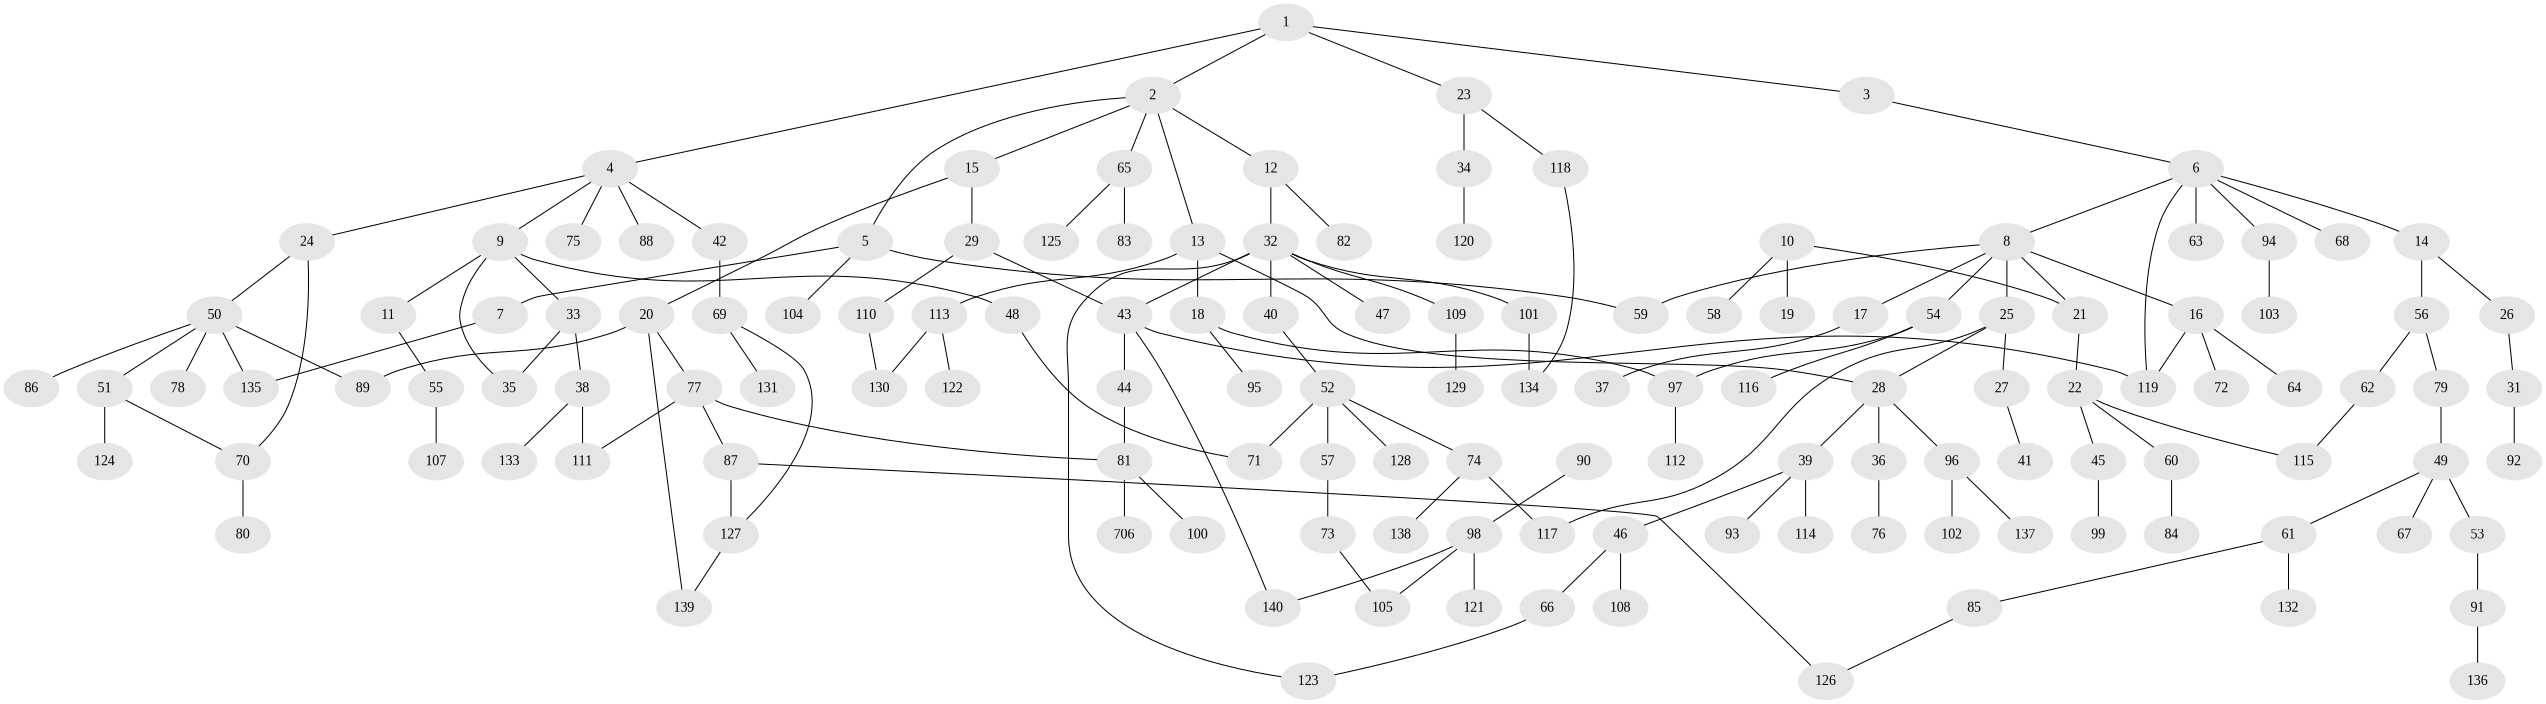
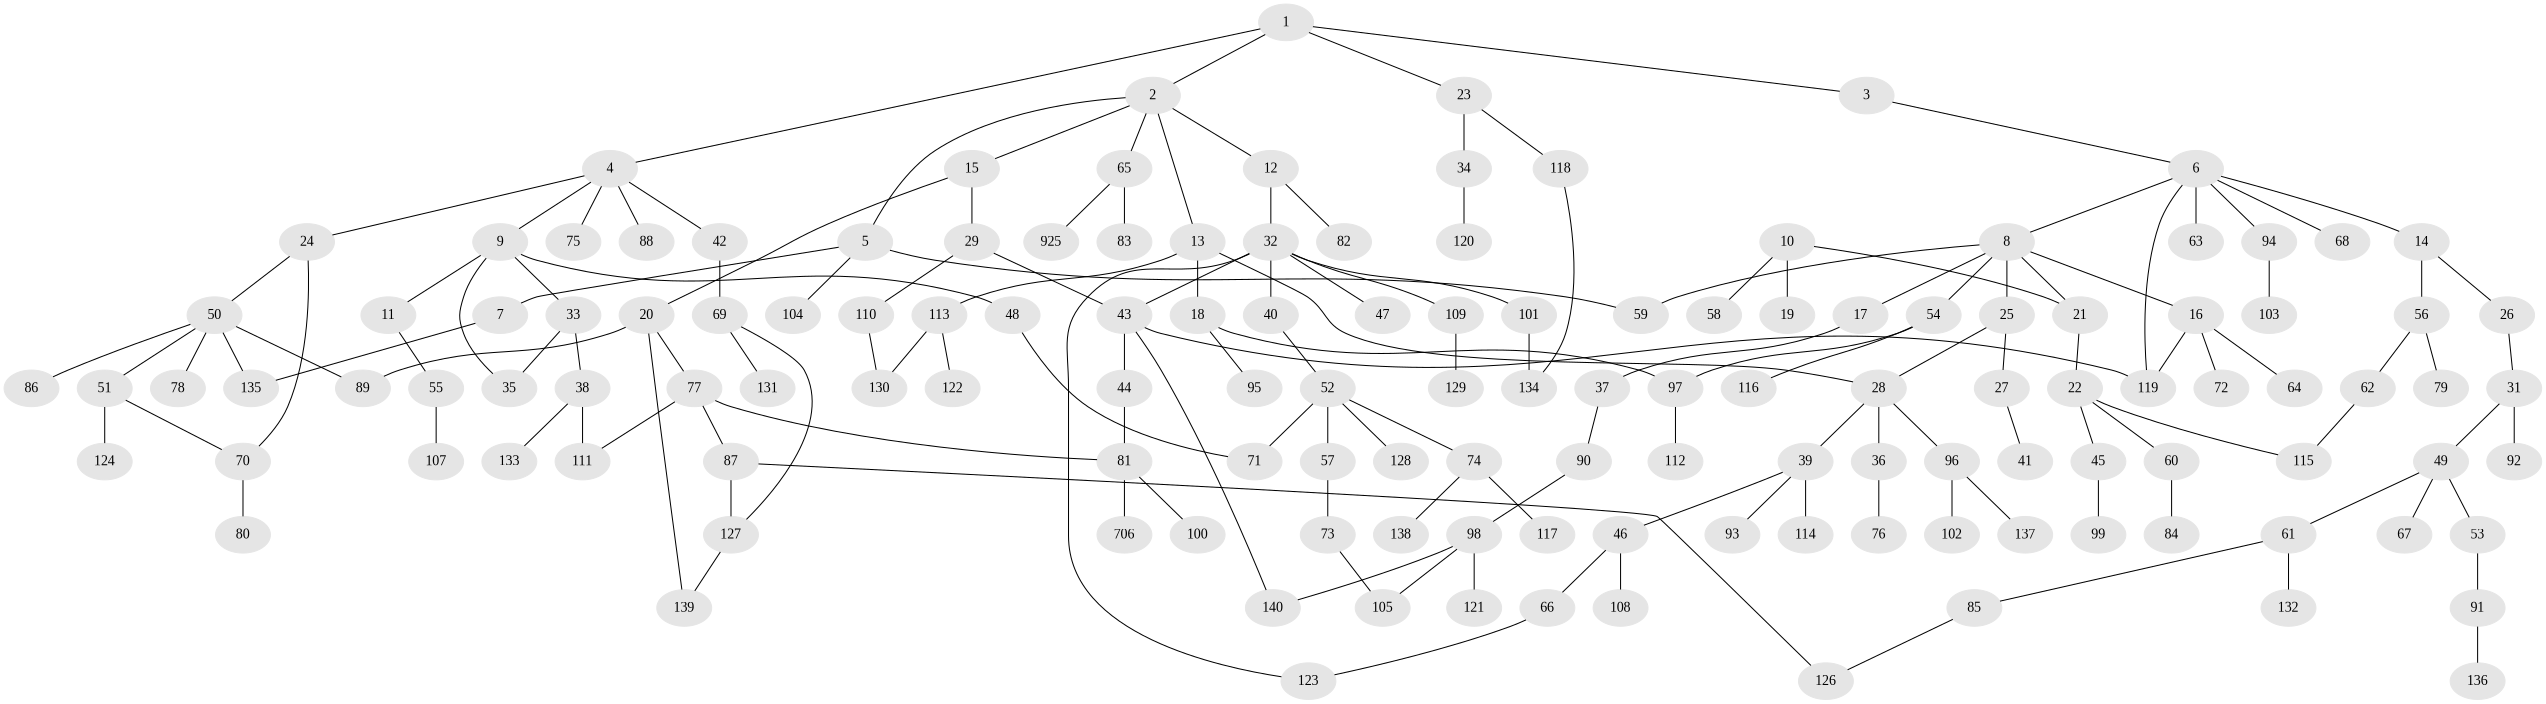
node "125": label "125" -> "925"
edge "37" -- "90": added
edge "25" -- "117": removed
edge "79" -- "49": now "31" -- "49"
